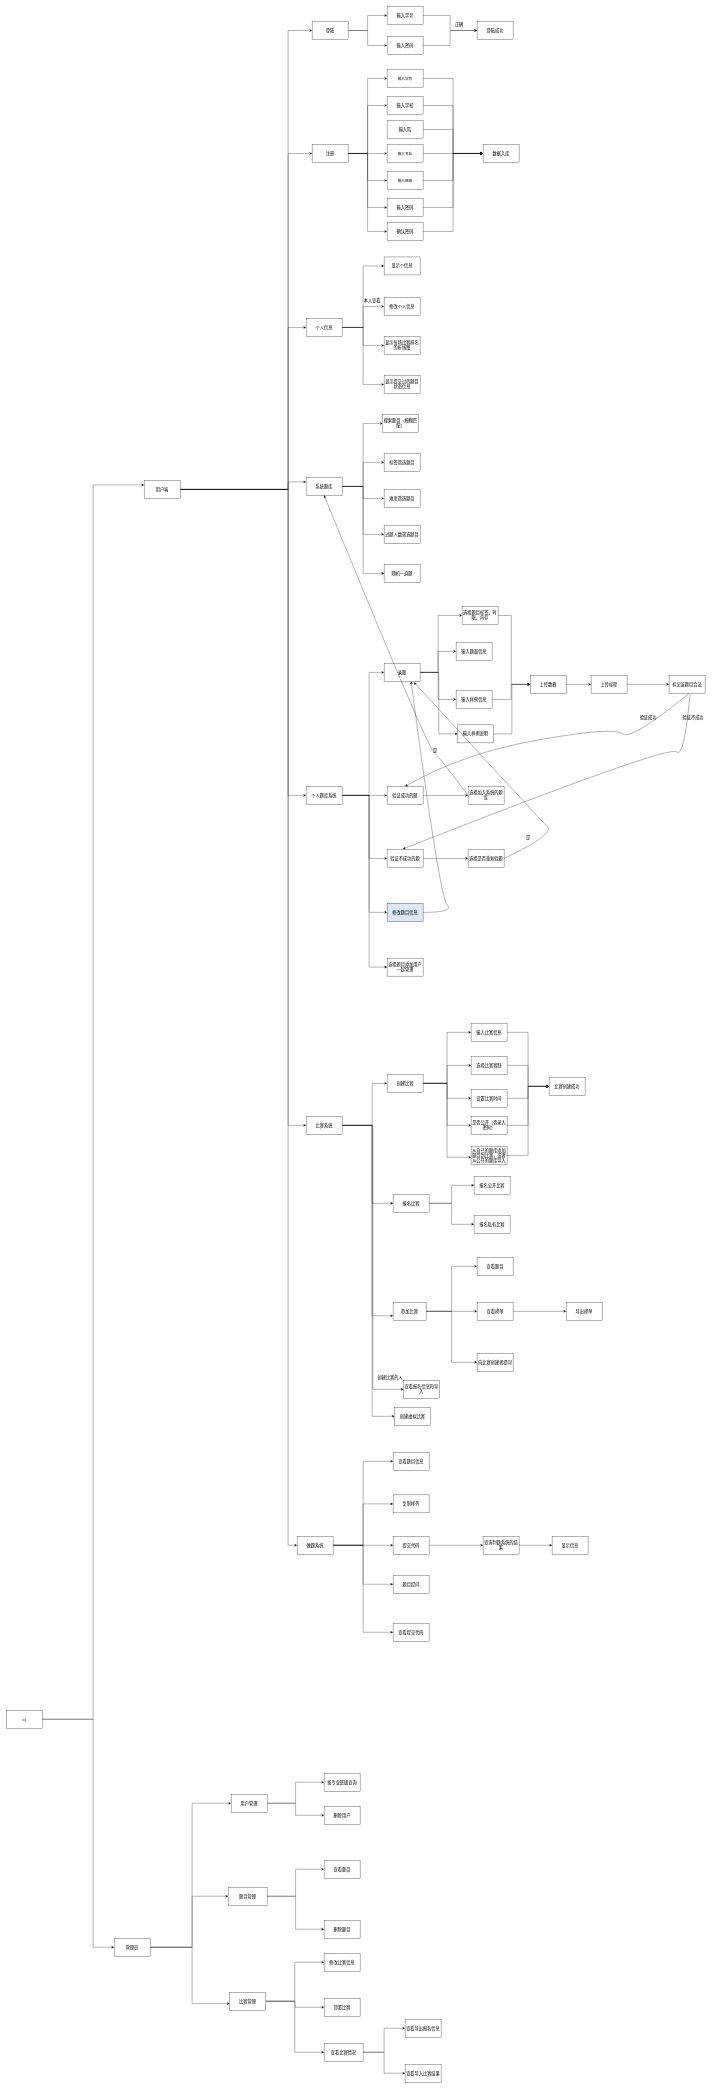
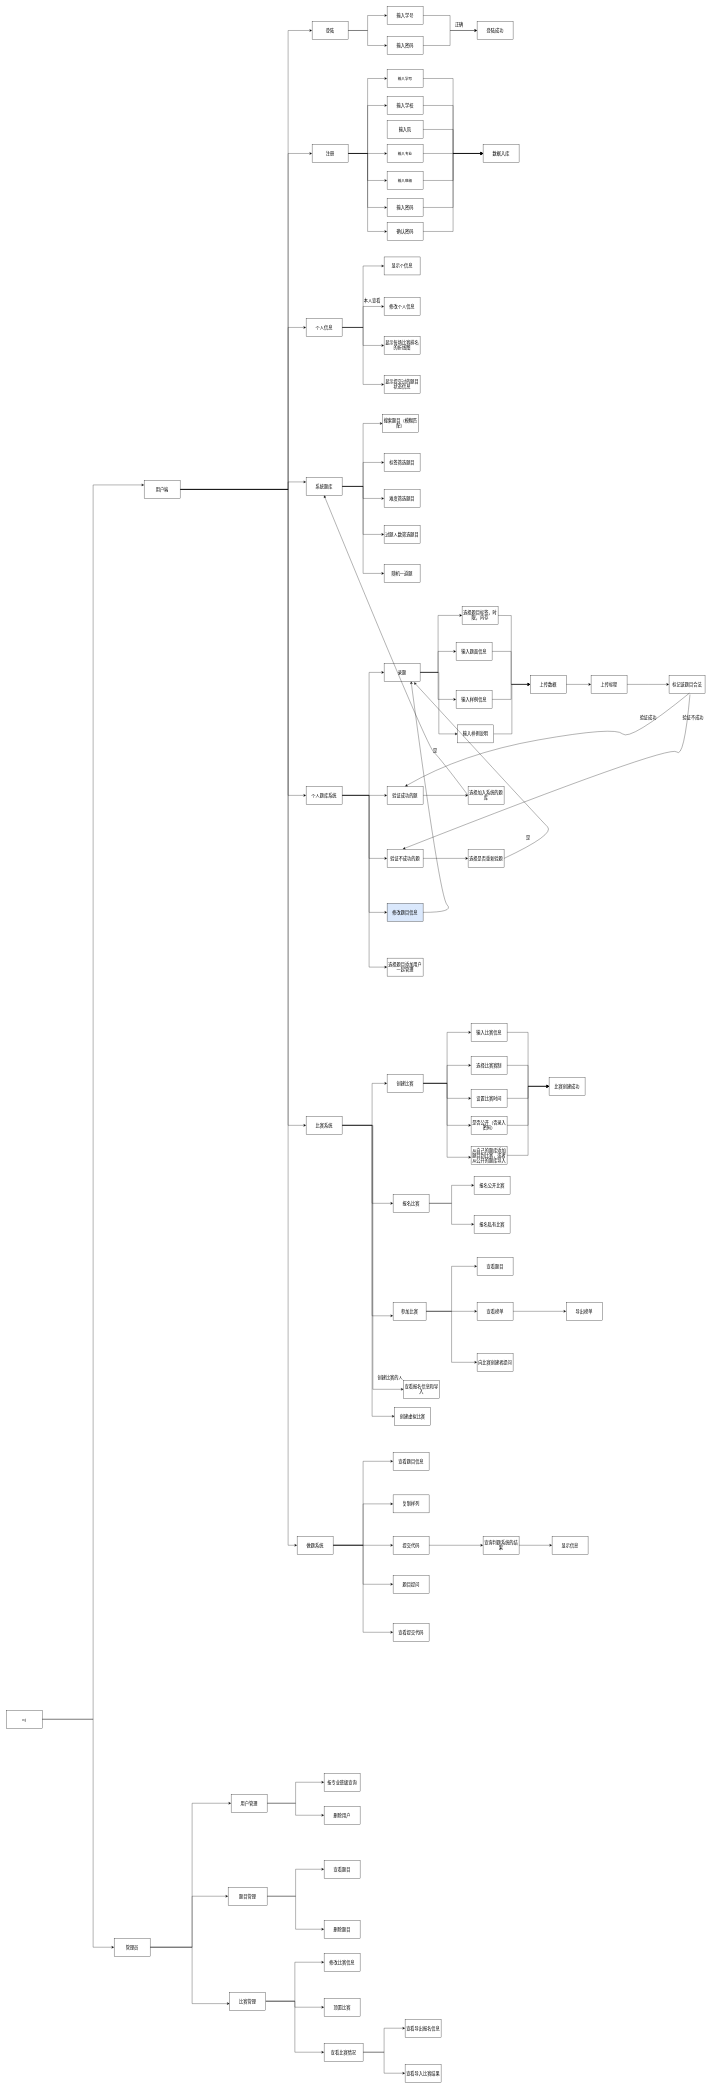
edge "输入题面信息" -> "上传数据": added
